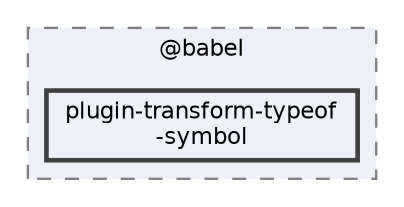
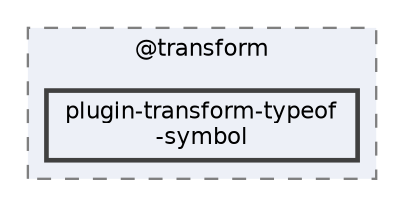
cluster "@babel": label "@babel" -> "@transform"
